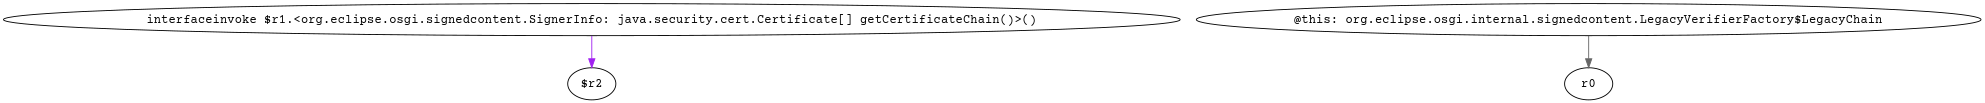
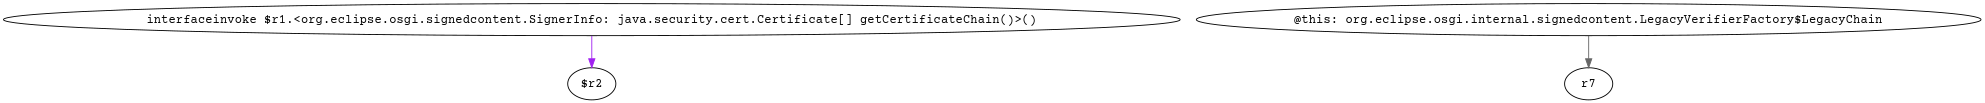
node "r0": label "r0" -> "r7"
